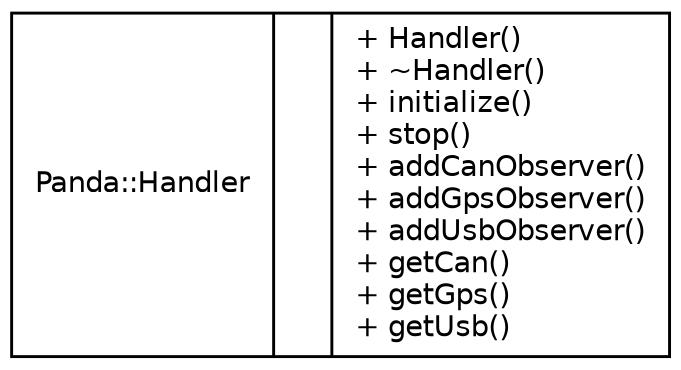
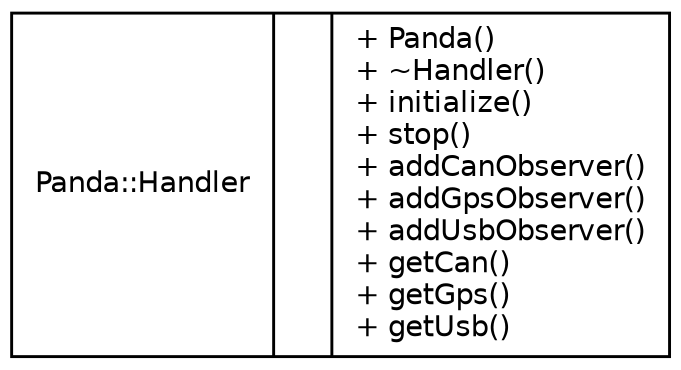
node "Panda::Handler": text "+ Handler()" -> "+ Panda()"
